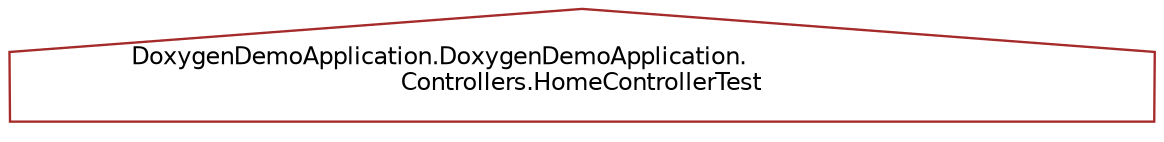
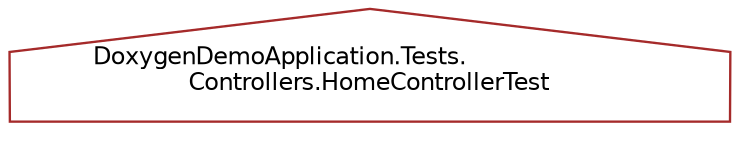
node "DoxygenDemoApplication.DoxygenDemoApplication. Controllers.HomeControllerTest": label "DoxygenDemoApplication.DoxygenDemoApplication. Controllers.HomeControllerTest" -> "DoxygenDemoApplication.Tests. Controllers.HomeControllerTest"
